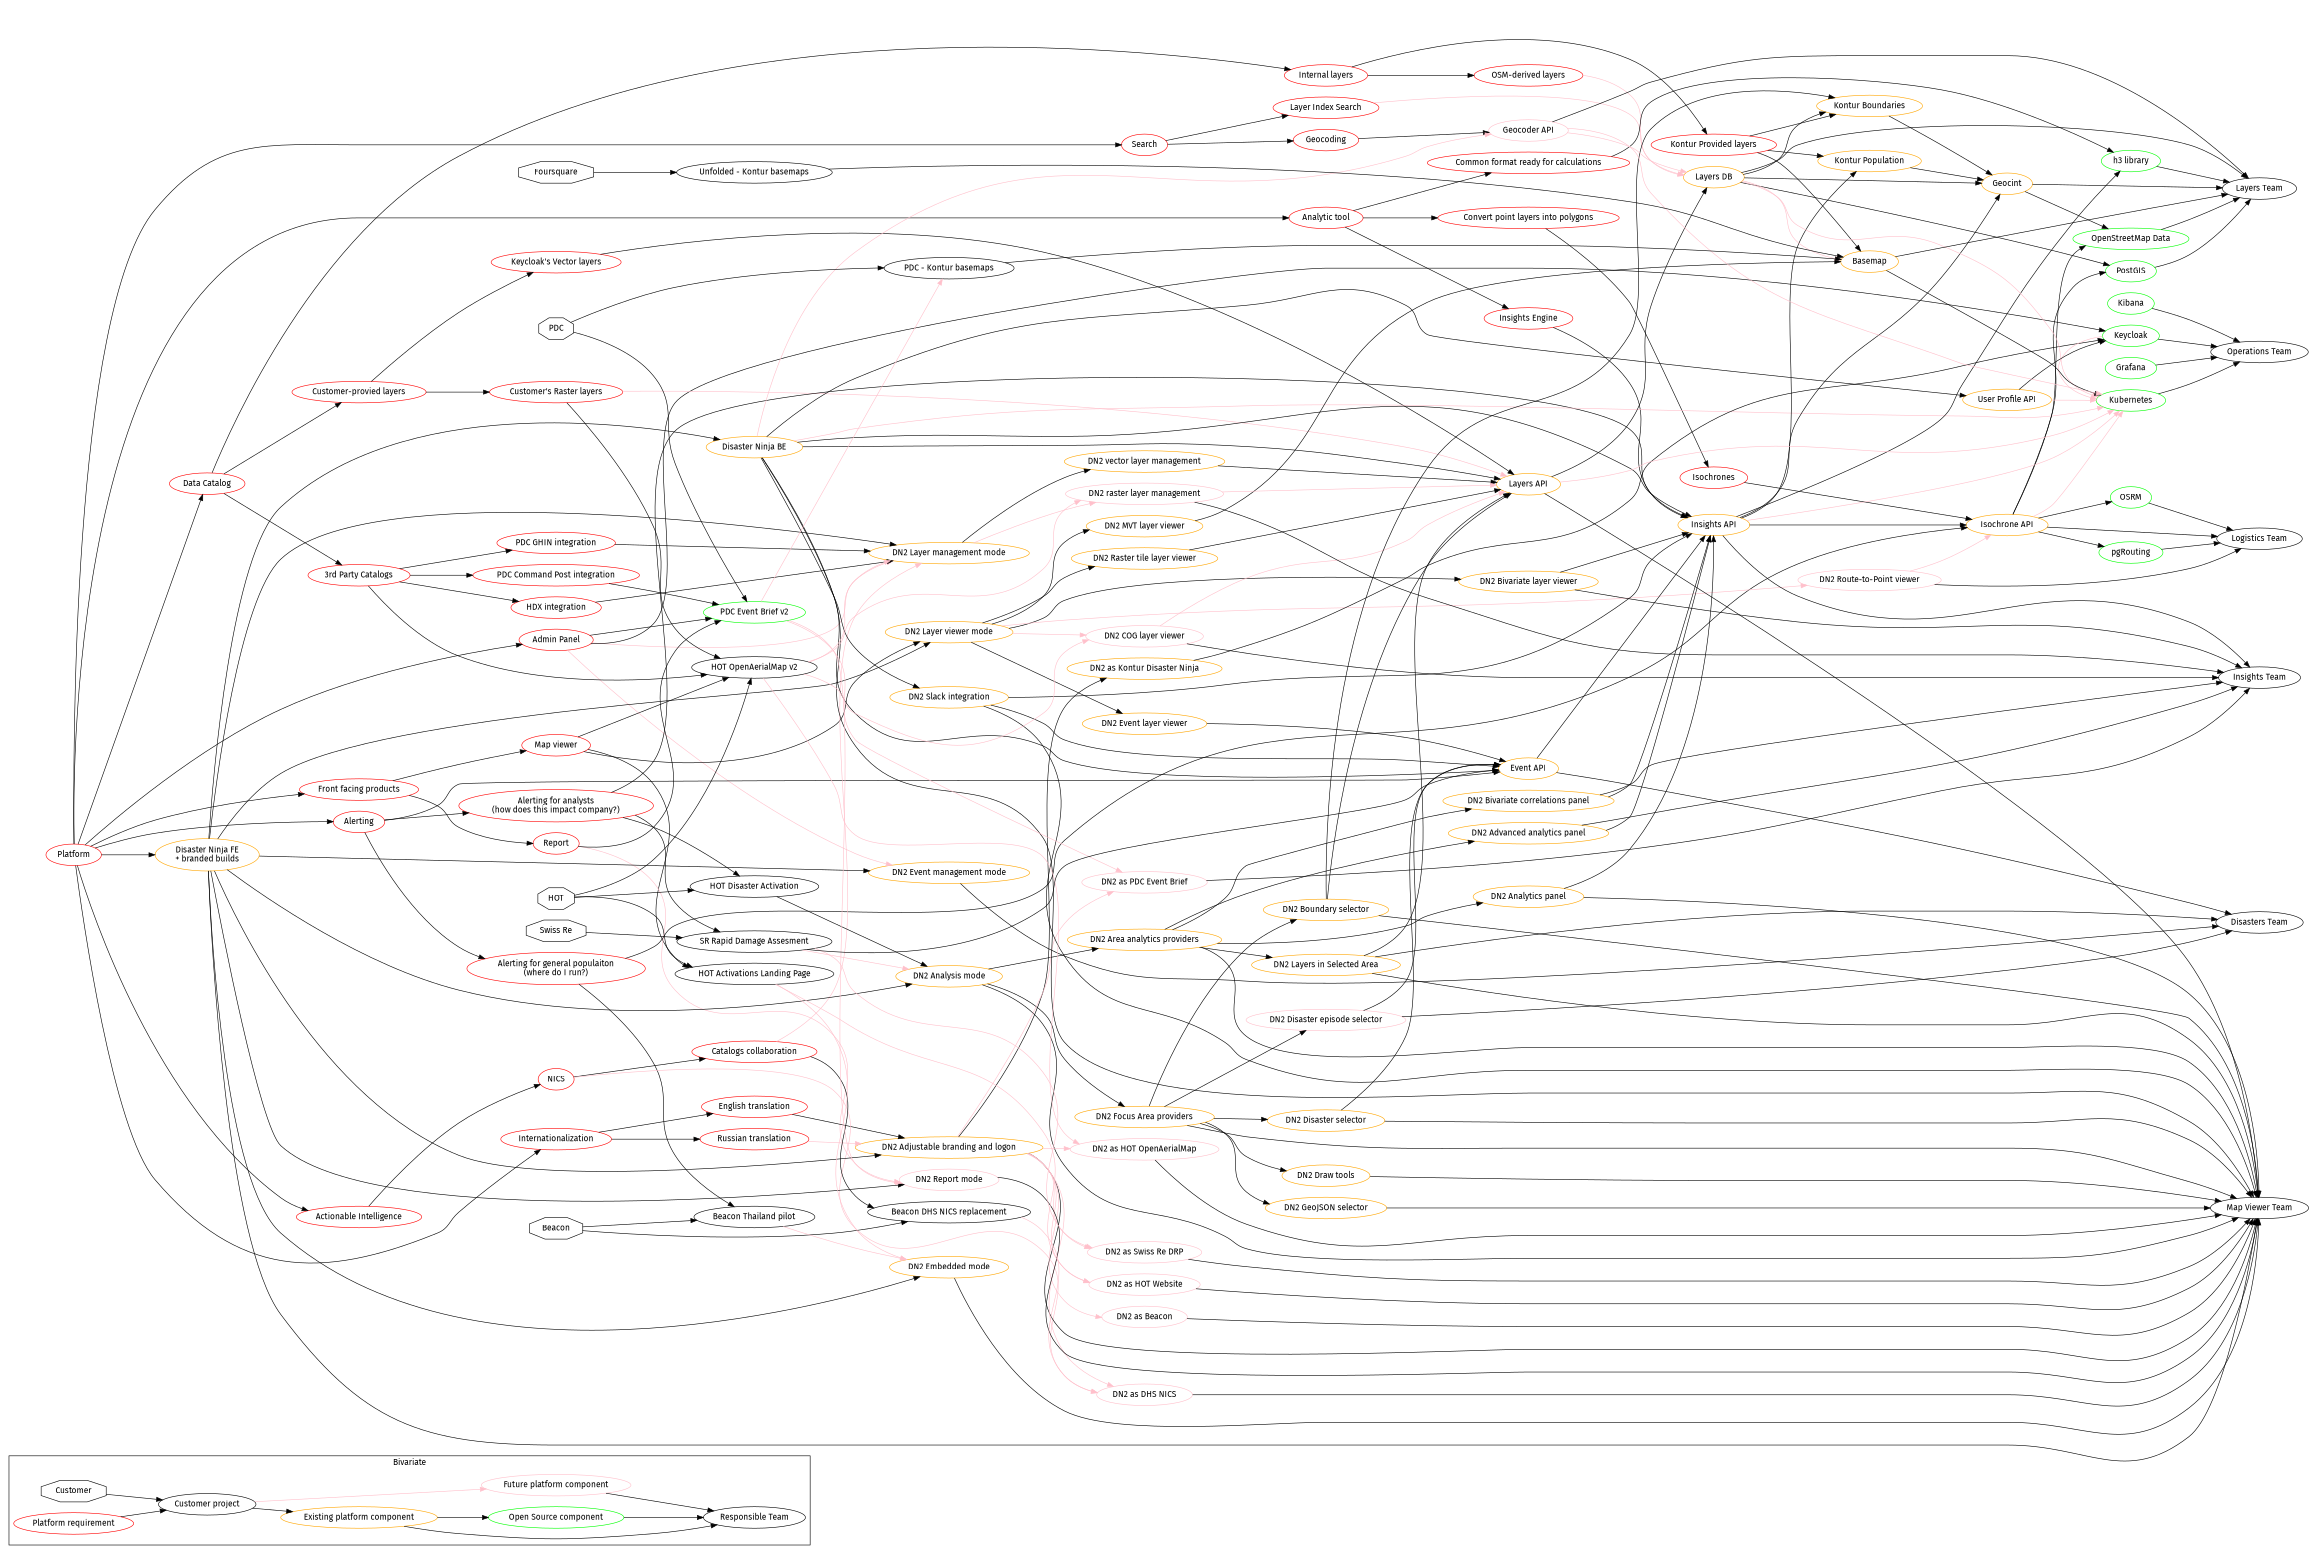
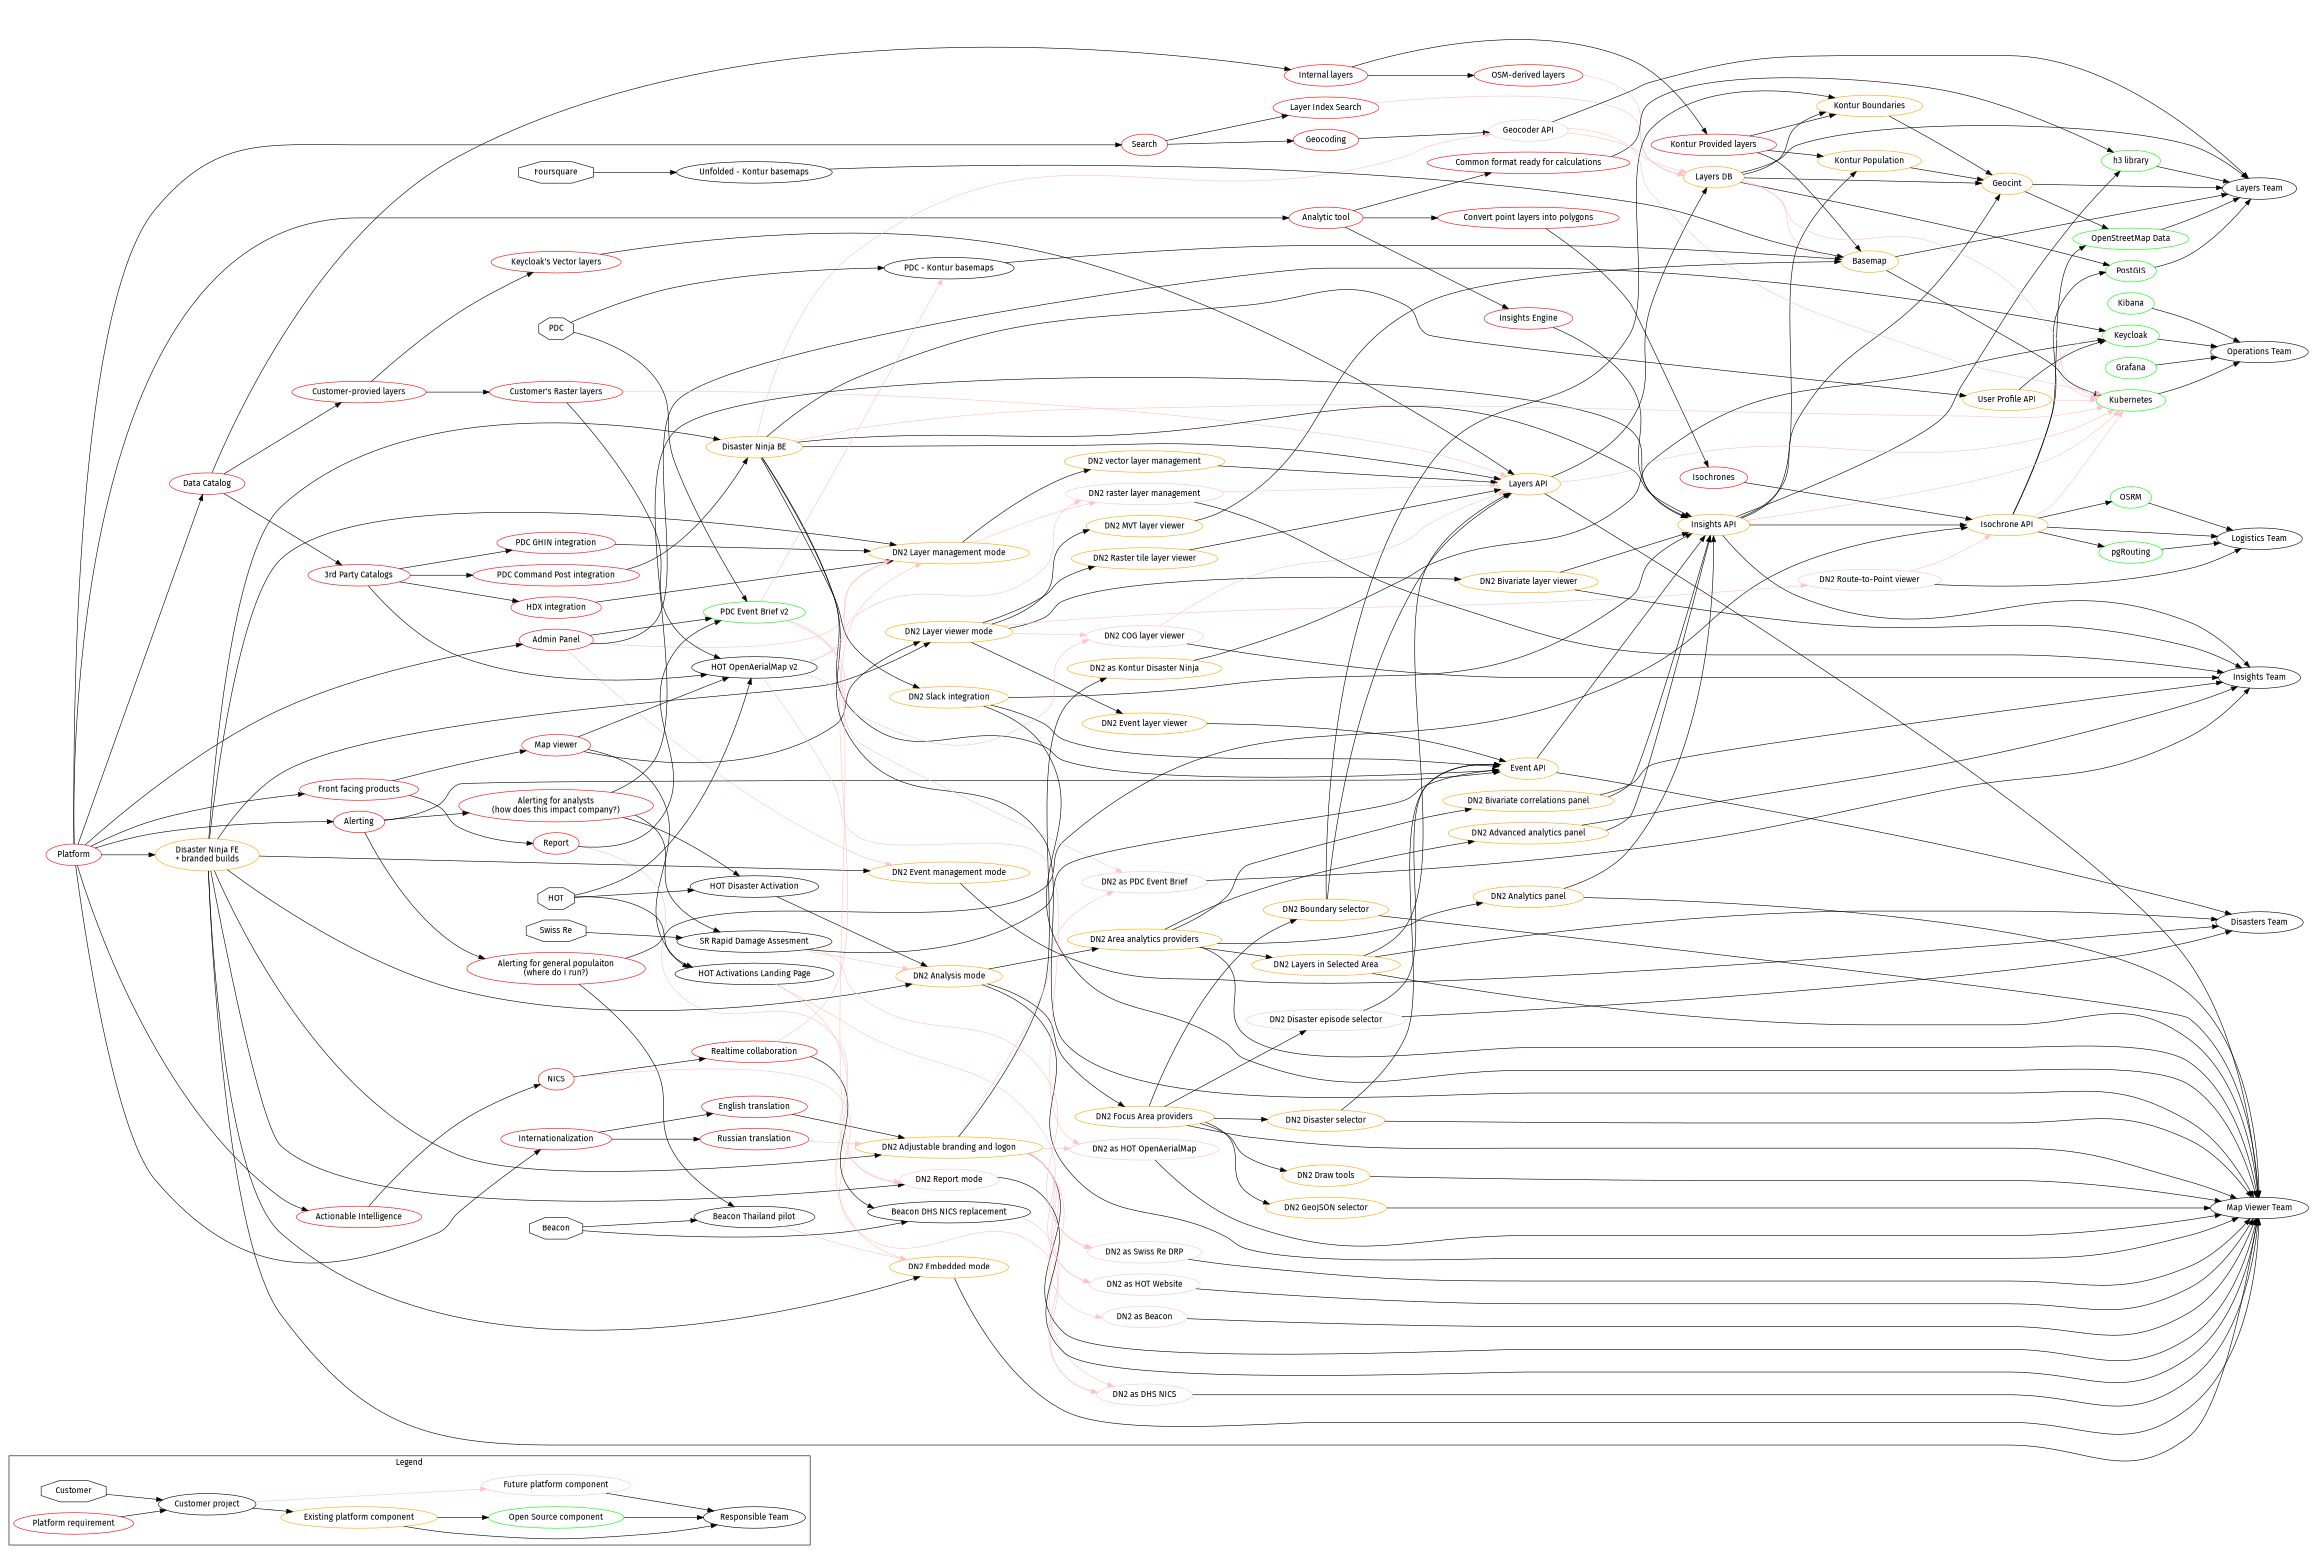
edge "PDC Command Post integration" -> "PDC Event Brief v2": now "PDC Command Post integration" -> "Disaster Ninja BE"
node "Catalogs collaboration": label "Catalogs collaboration" -> "Realtime collaboration"
cluster "Bivariate": label "Bivariate" -> "Legend"
